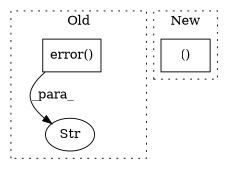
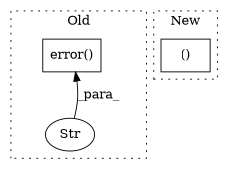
edge "error()" -> "Str": reversed
